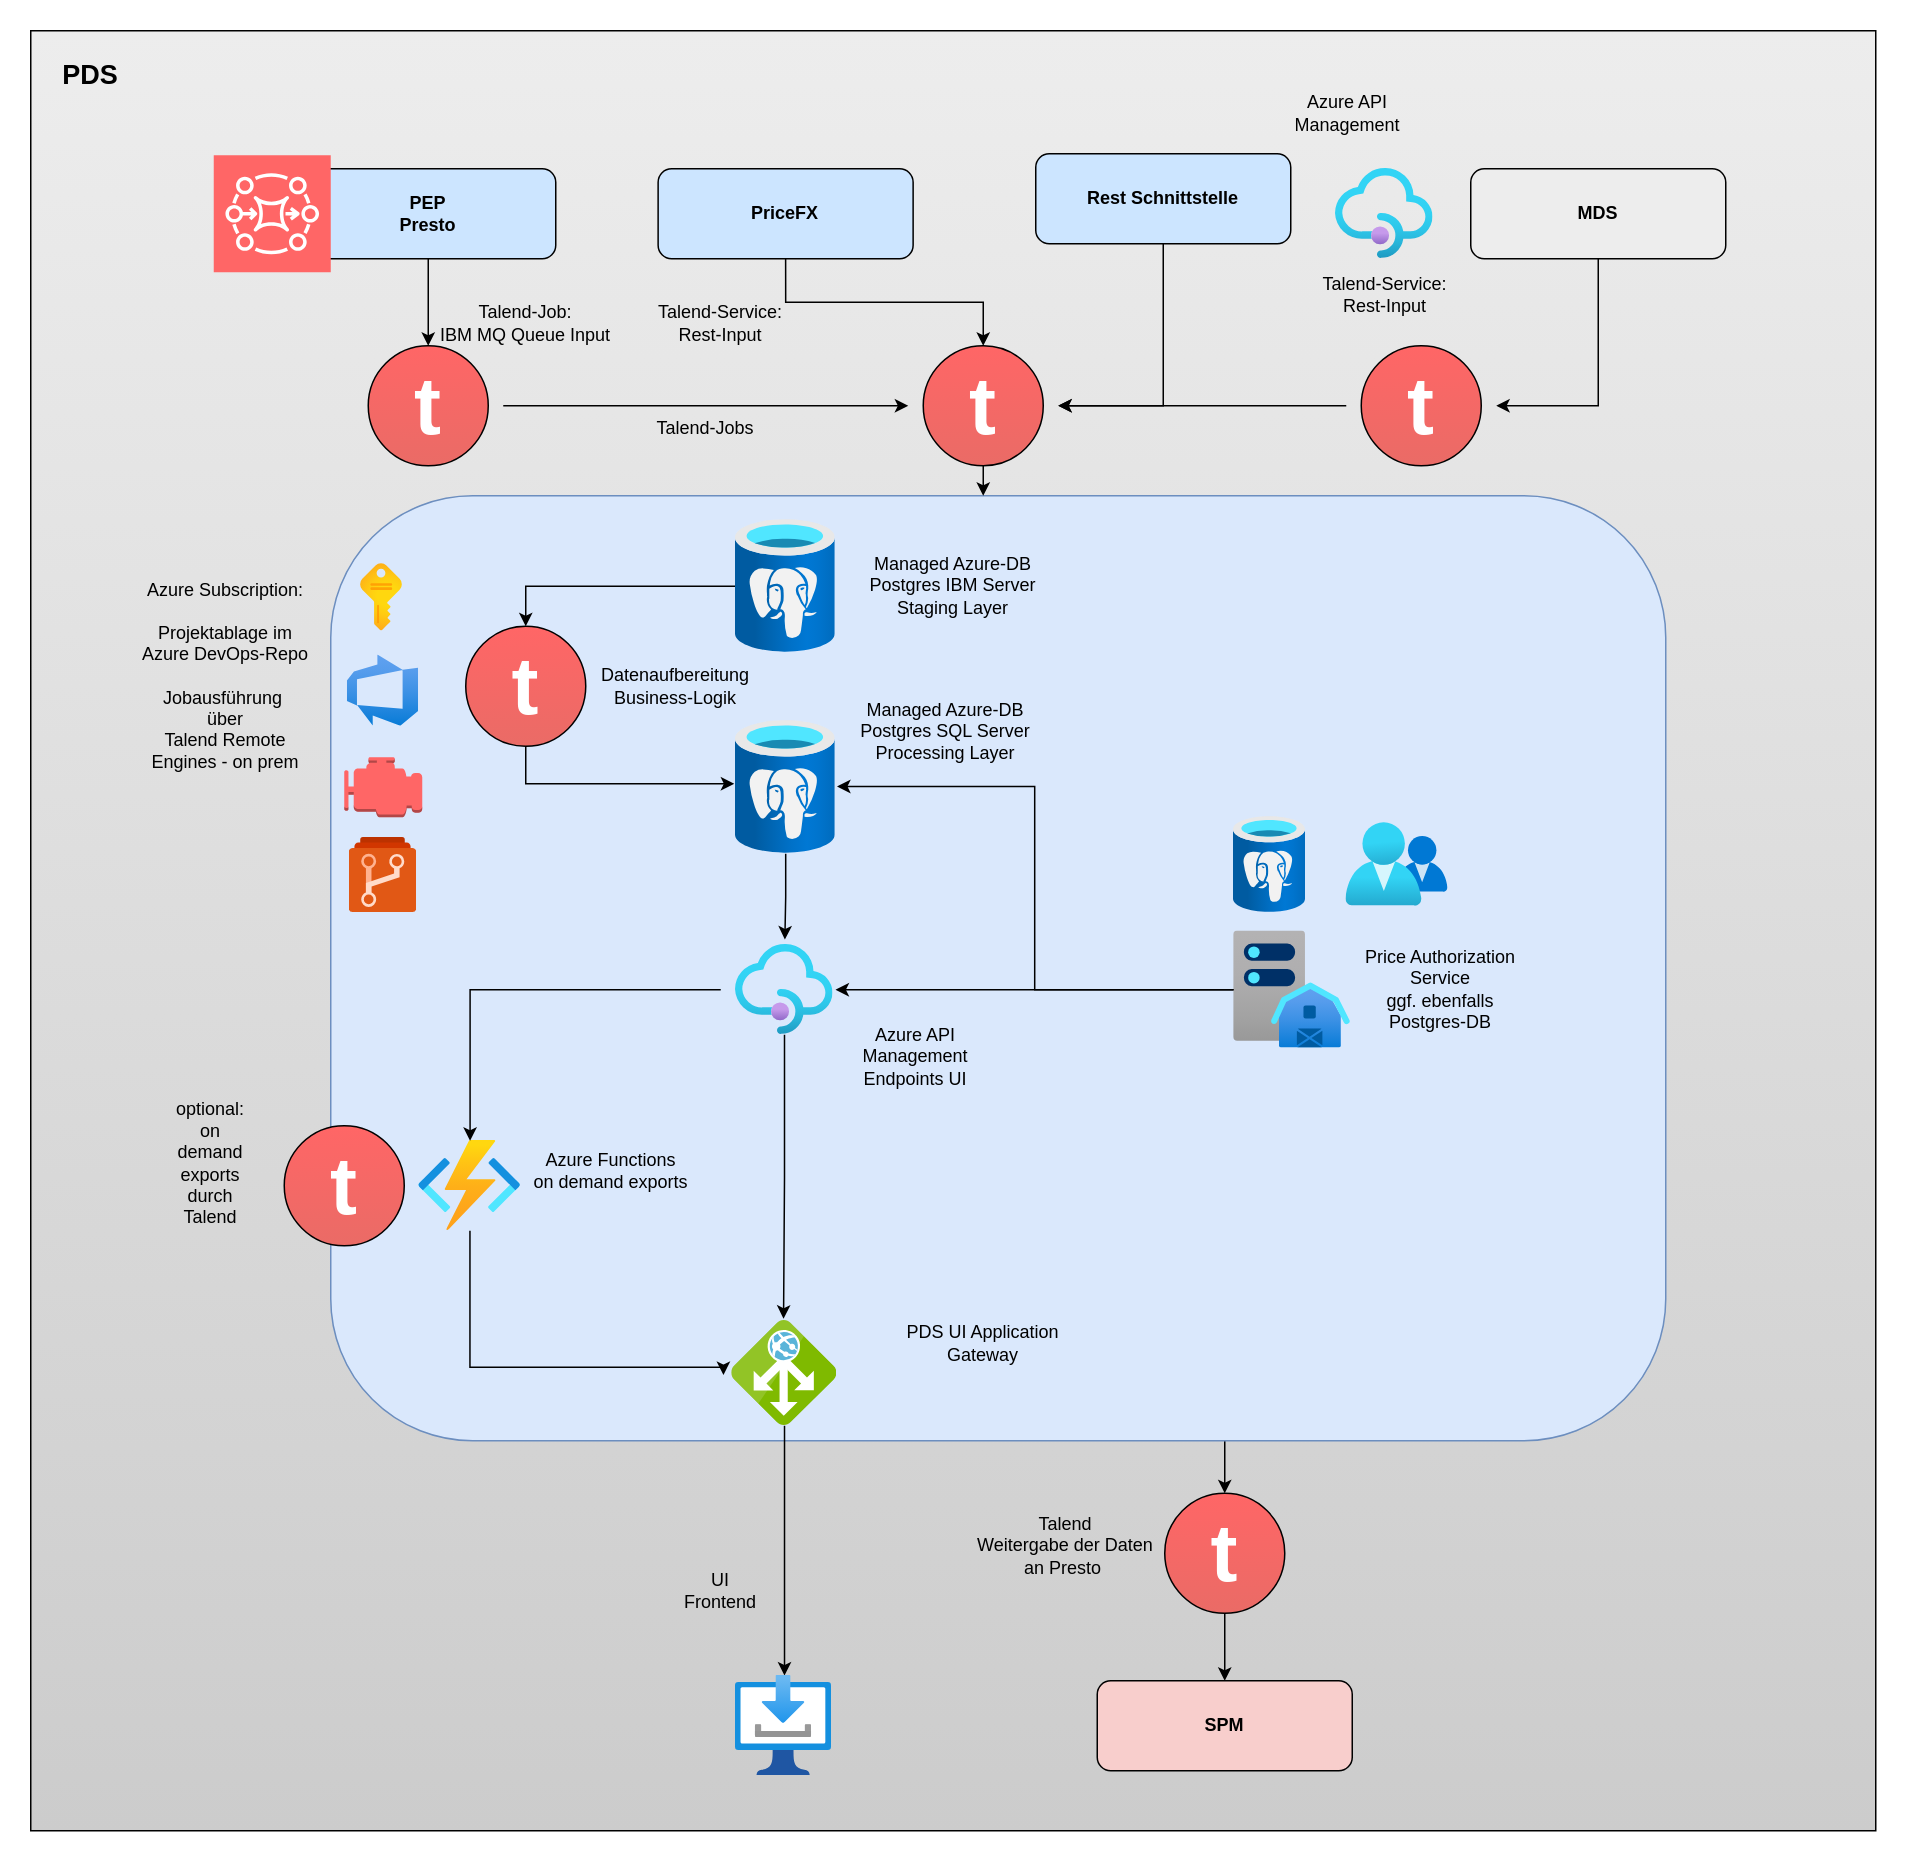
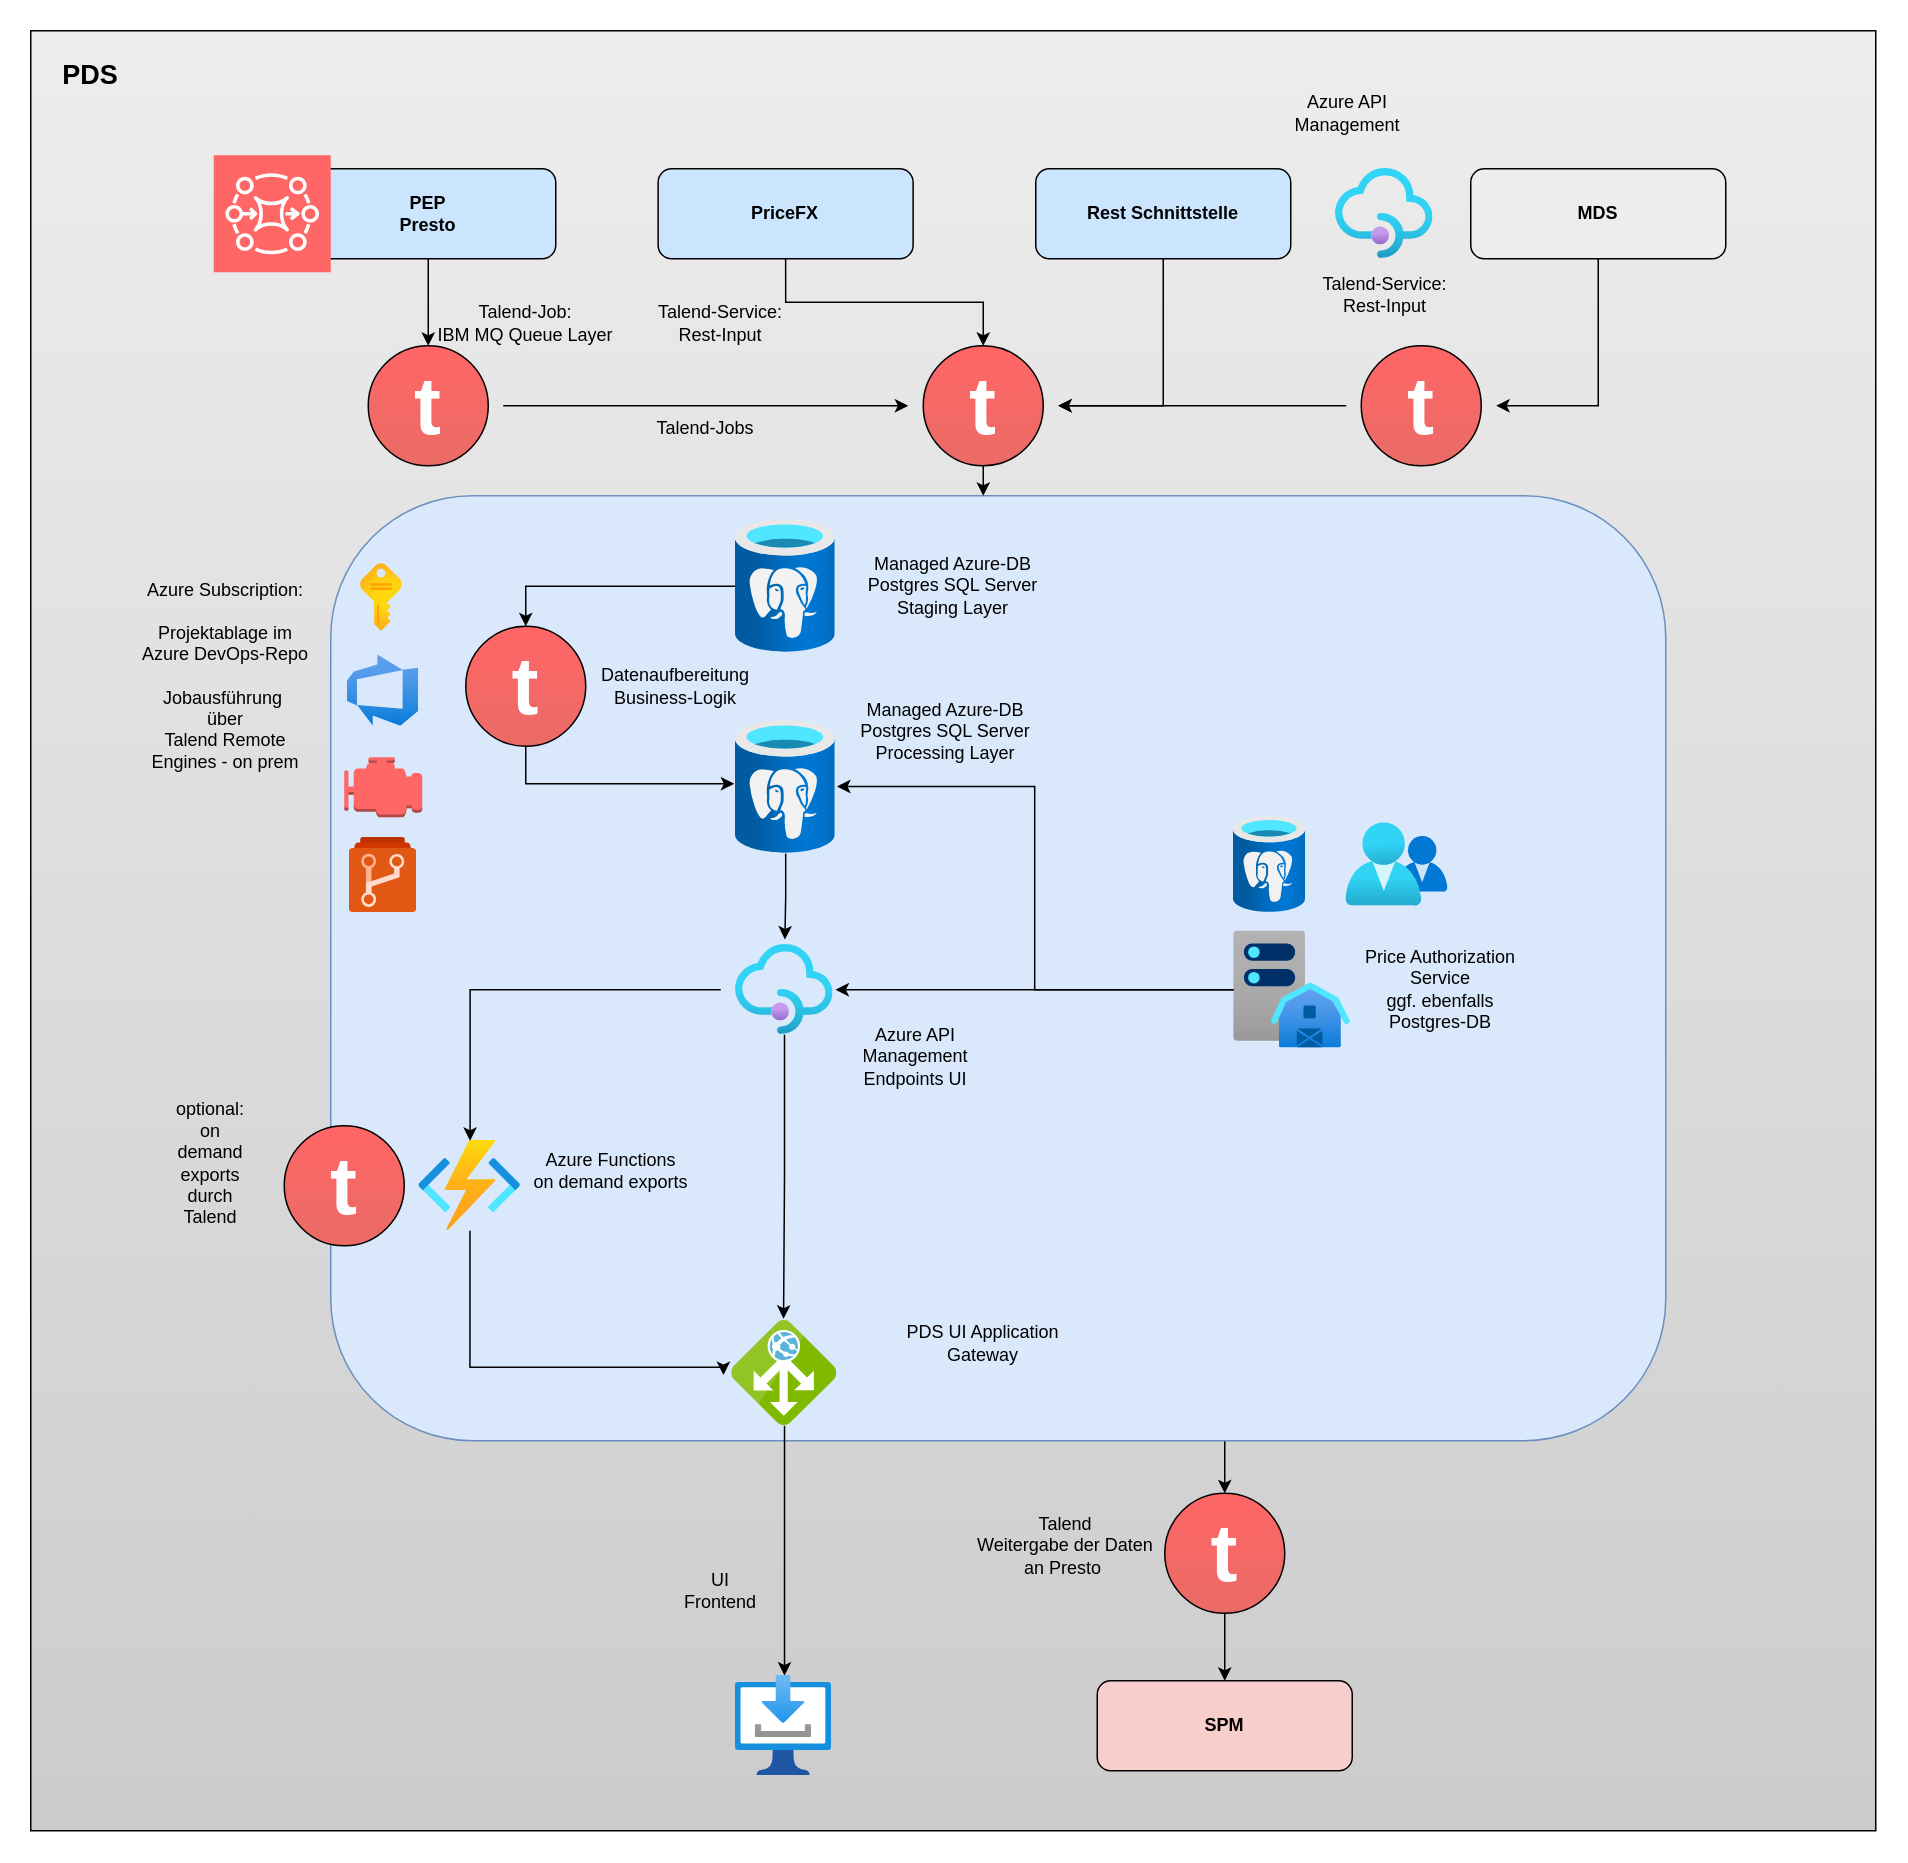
node "Rest Schnittstelle": moved (1163, 199) -> (1163, 214)
node "Talend-Job: IBM MQ Queue Input": label "Talend-Job: IBM MQ Queue Input" -> "Talend-Job: IBM MQ Queue Layer"
node "Managed Azure-DB Postgres IBM Server Staging Layer": label "Managed Azure-DB Postgres IBM Server Staging Layer" -> "Managed Azure-DB Postgres SQL Server Staging Layer"
